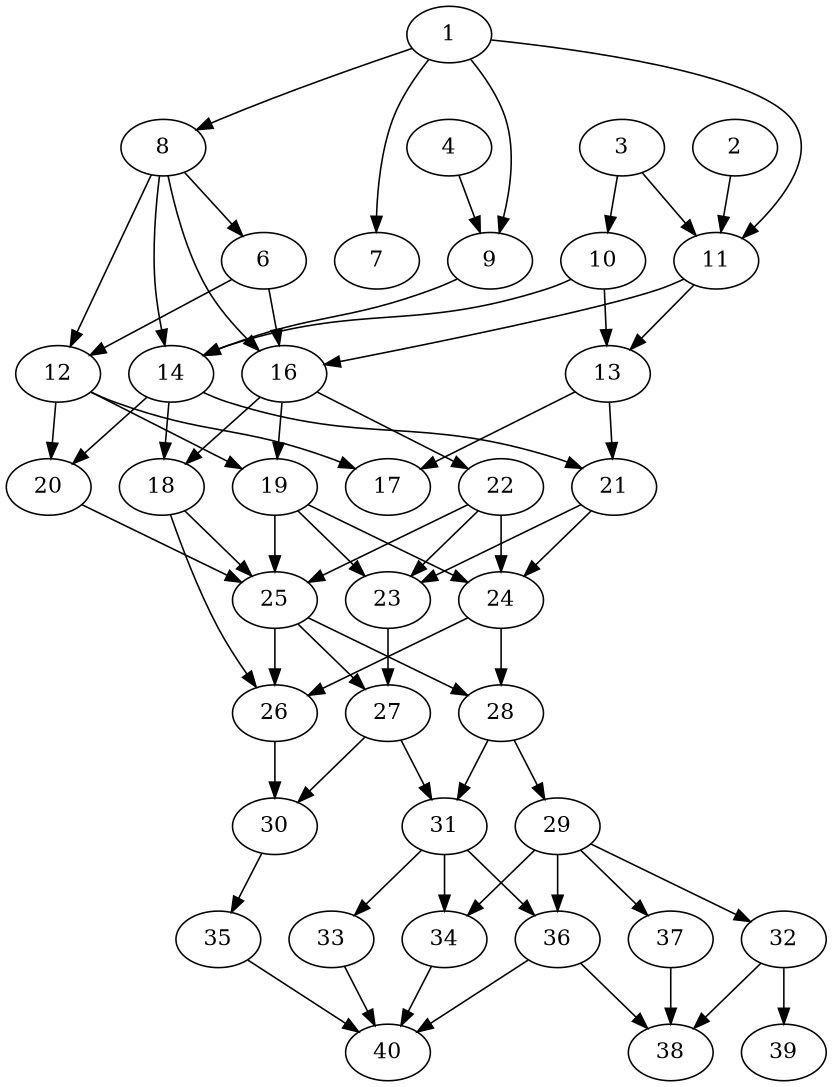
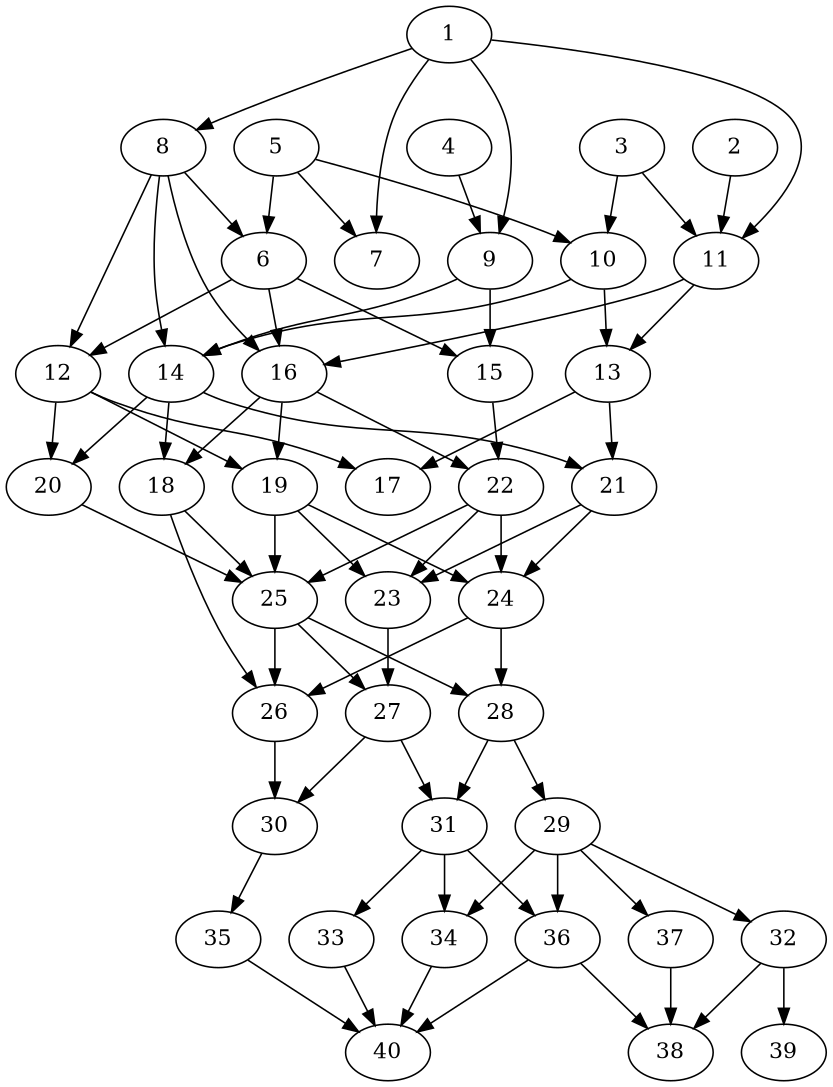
node "5": added
node "15": added
